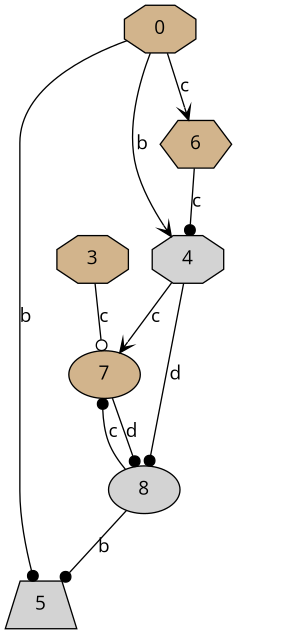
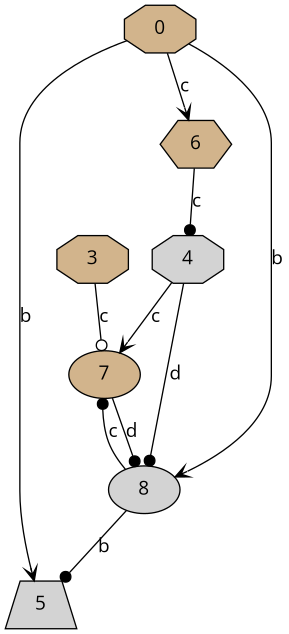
edge "0" -> "4": now "0" -> "8"
edge "0" -> "5": arrowhead dot -> vee
